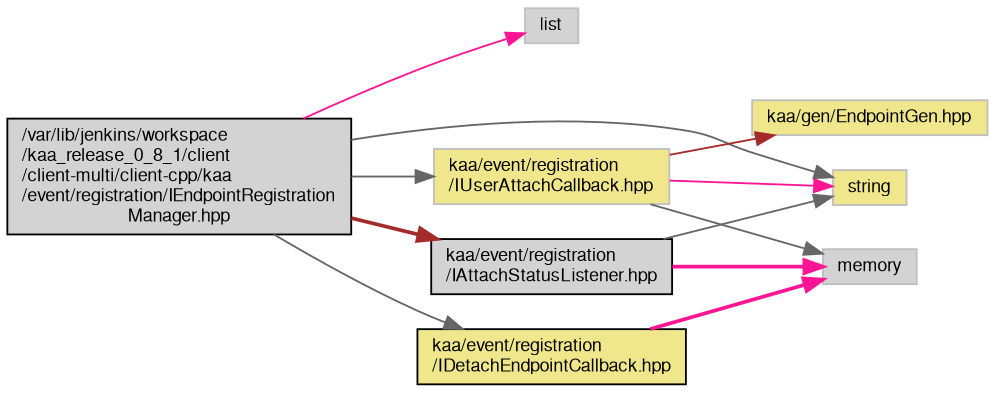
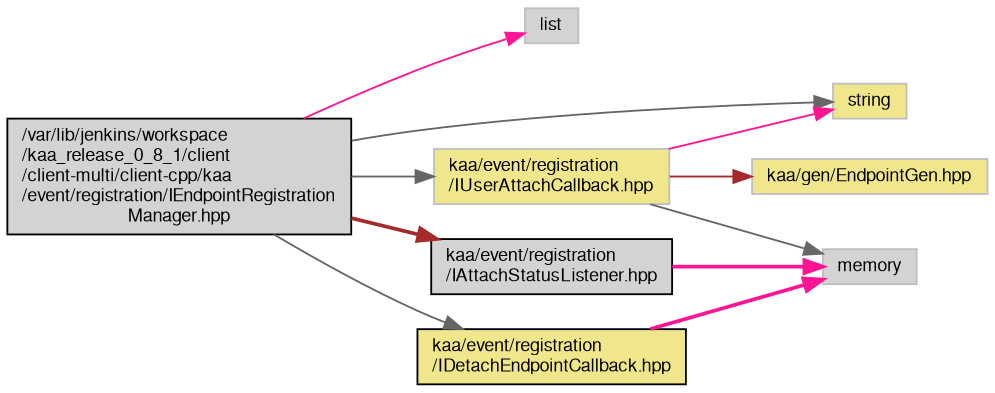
edge "kaa/event/registration /IAttachStatusListener.hpp" -> "string": removed
